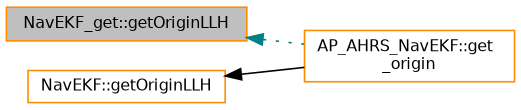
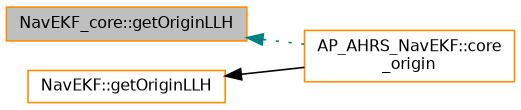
node "NavEKF_get::getOriginLLH": label "NavEKF_get::getOriginLLH" -> "NavEKF_core::getOriginLLH"
node "AP_AHRS_NavEKF::get _origin": label "AP_AHRS_NavEKF::get _origin" -> "AP_AHRS_NavEKF::core _origin"
